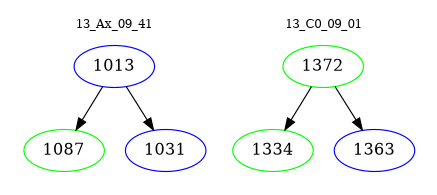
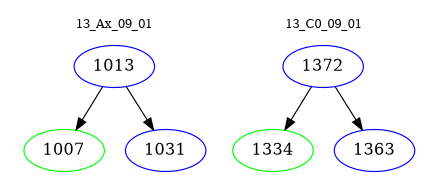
cluster "13_Ax_09_41": label "13_Ax_09_41" -> "13_Ax_09_01"
node "1372": color green -> blue
node "1087": label "1087" -> "1007"
